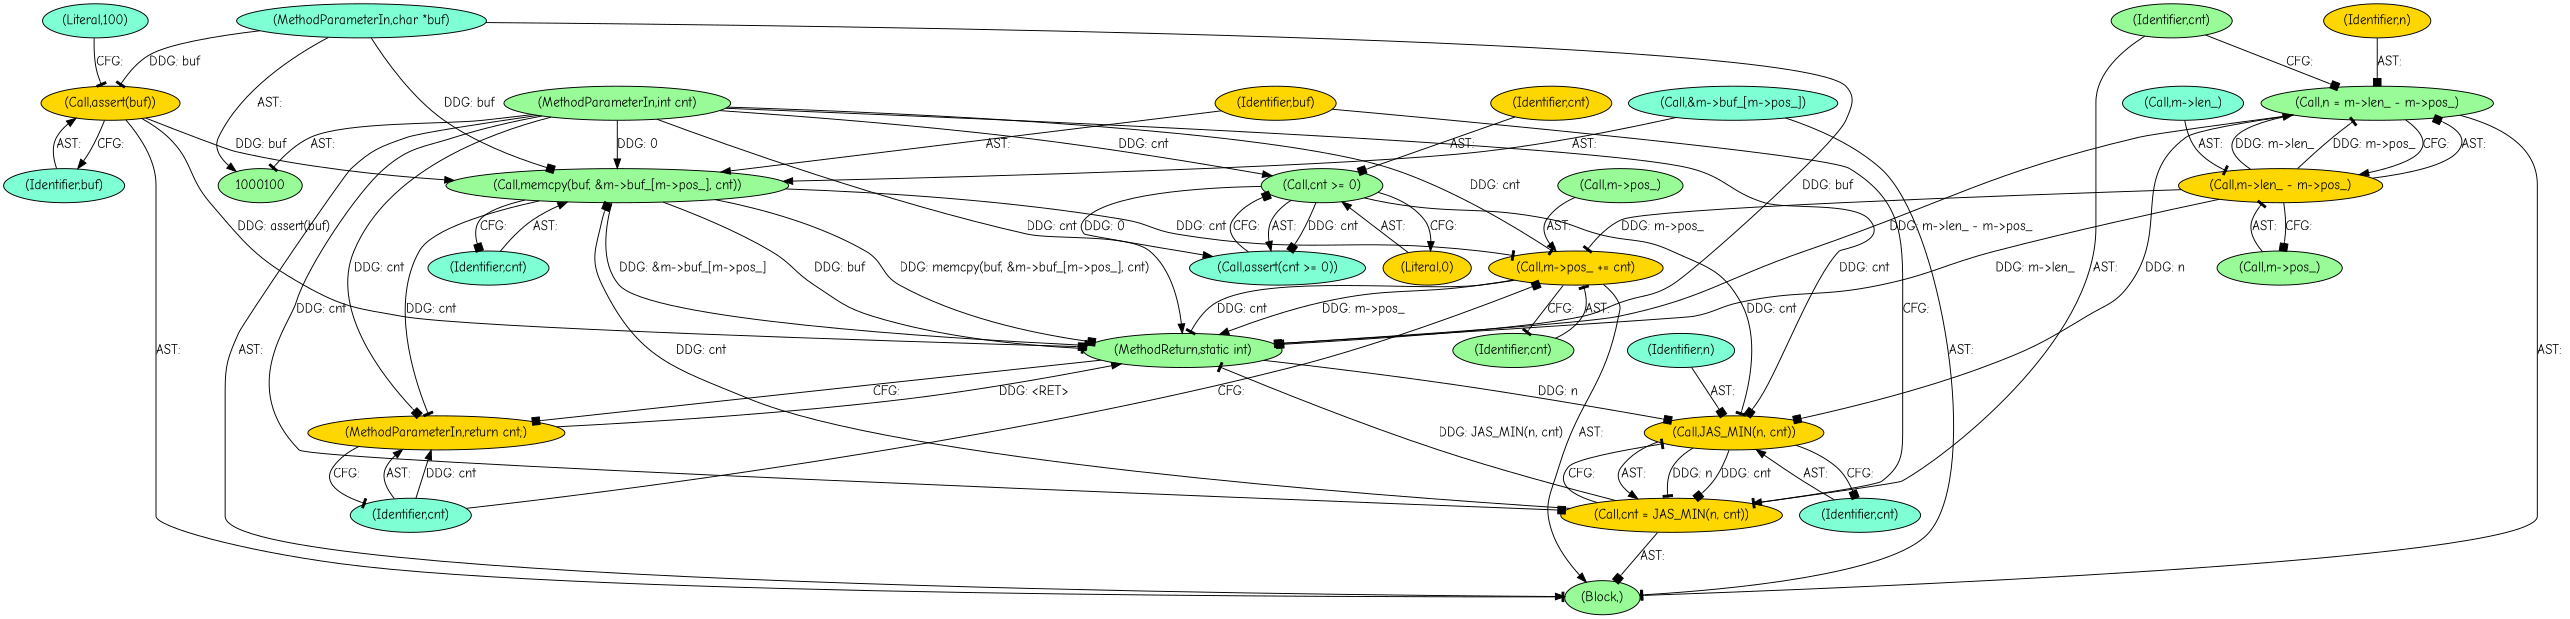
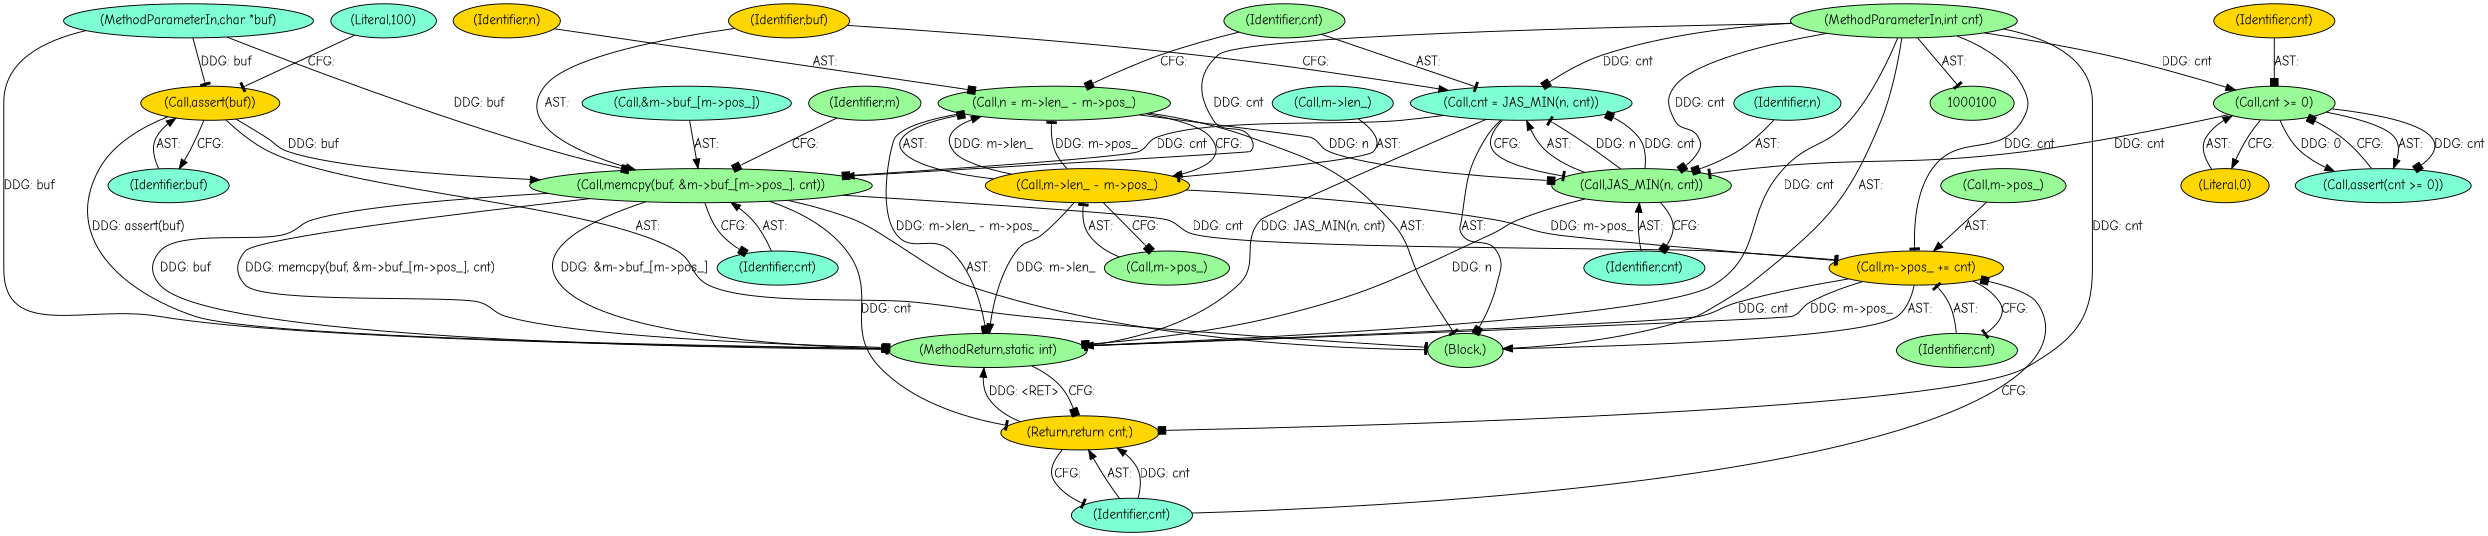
edge "(MethodParameterIn,char *buf)" -> "1000100": removed, label "AST:"
node "(Identifier,m)": added
edge "(MethodParameterIn,int cnt)" -> "(Call,memcpy(buf, &m->buf_[m->pos_], cnt))": label "DDG: 0" -> "DDG: cnt"
edge "(MethodReturn,static int)" -> "(Call,JAS_MIN(n, cnt))": reversed
edge "(Call,&m->buf_[m->pos_])" -> "(Block,)": now "(Call,memcpy(buf, &m->buf_[m->pos_], cnt))" -> "(Block,)"
node "(MethodParameterIn,return cnt;)": label "(MethodParameterIn,return cnt;)" -> "(Return,return cnt;)"
node "(Call,JAS_MIN(n, cnt))": fillcolor gold -> palegreen
node "(Call,cnt = JAS_MIN(n, cnt))": fillcolor gold -> aquamarine
